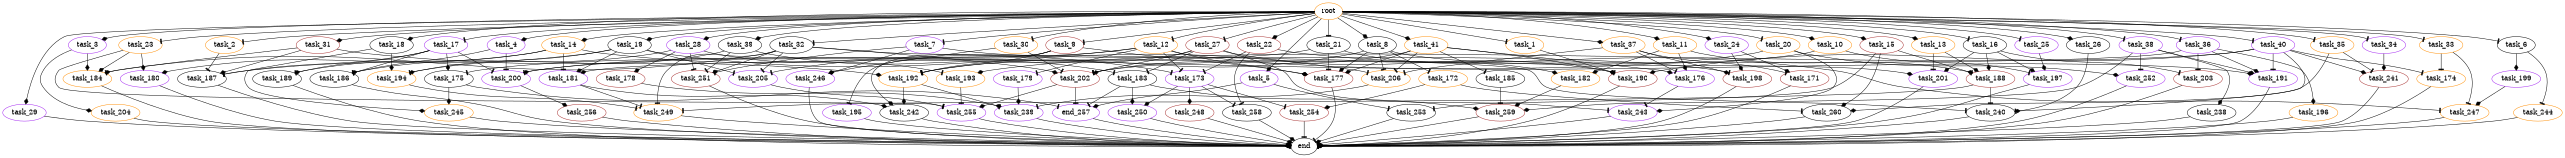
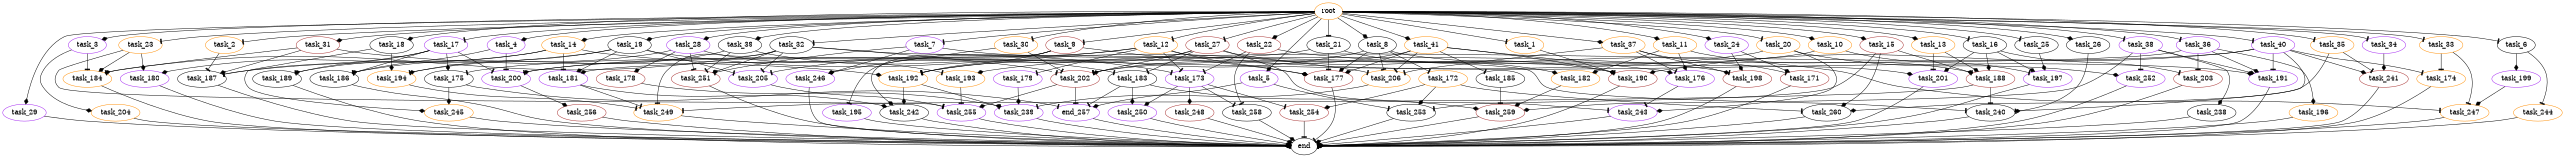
node "task_25": color purple -> black
edge "task_32" -> "task_202": arrowhead diamond -> tee
edge "task_3" -> "task_184": arrowhead diamond -> tee
edge "task_172" -> "task_253": added
